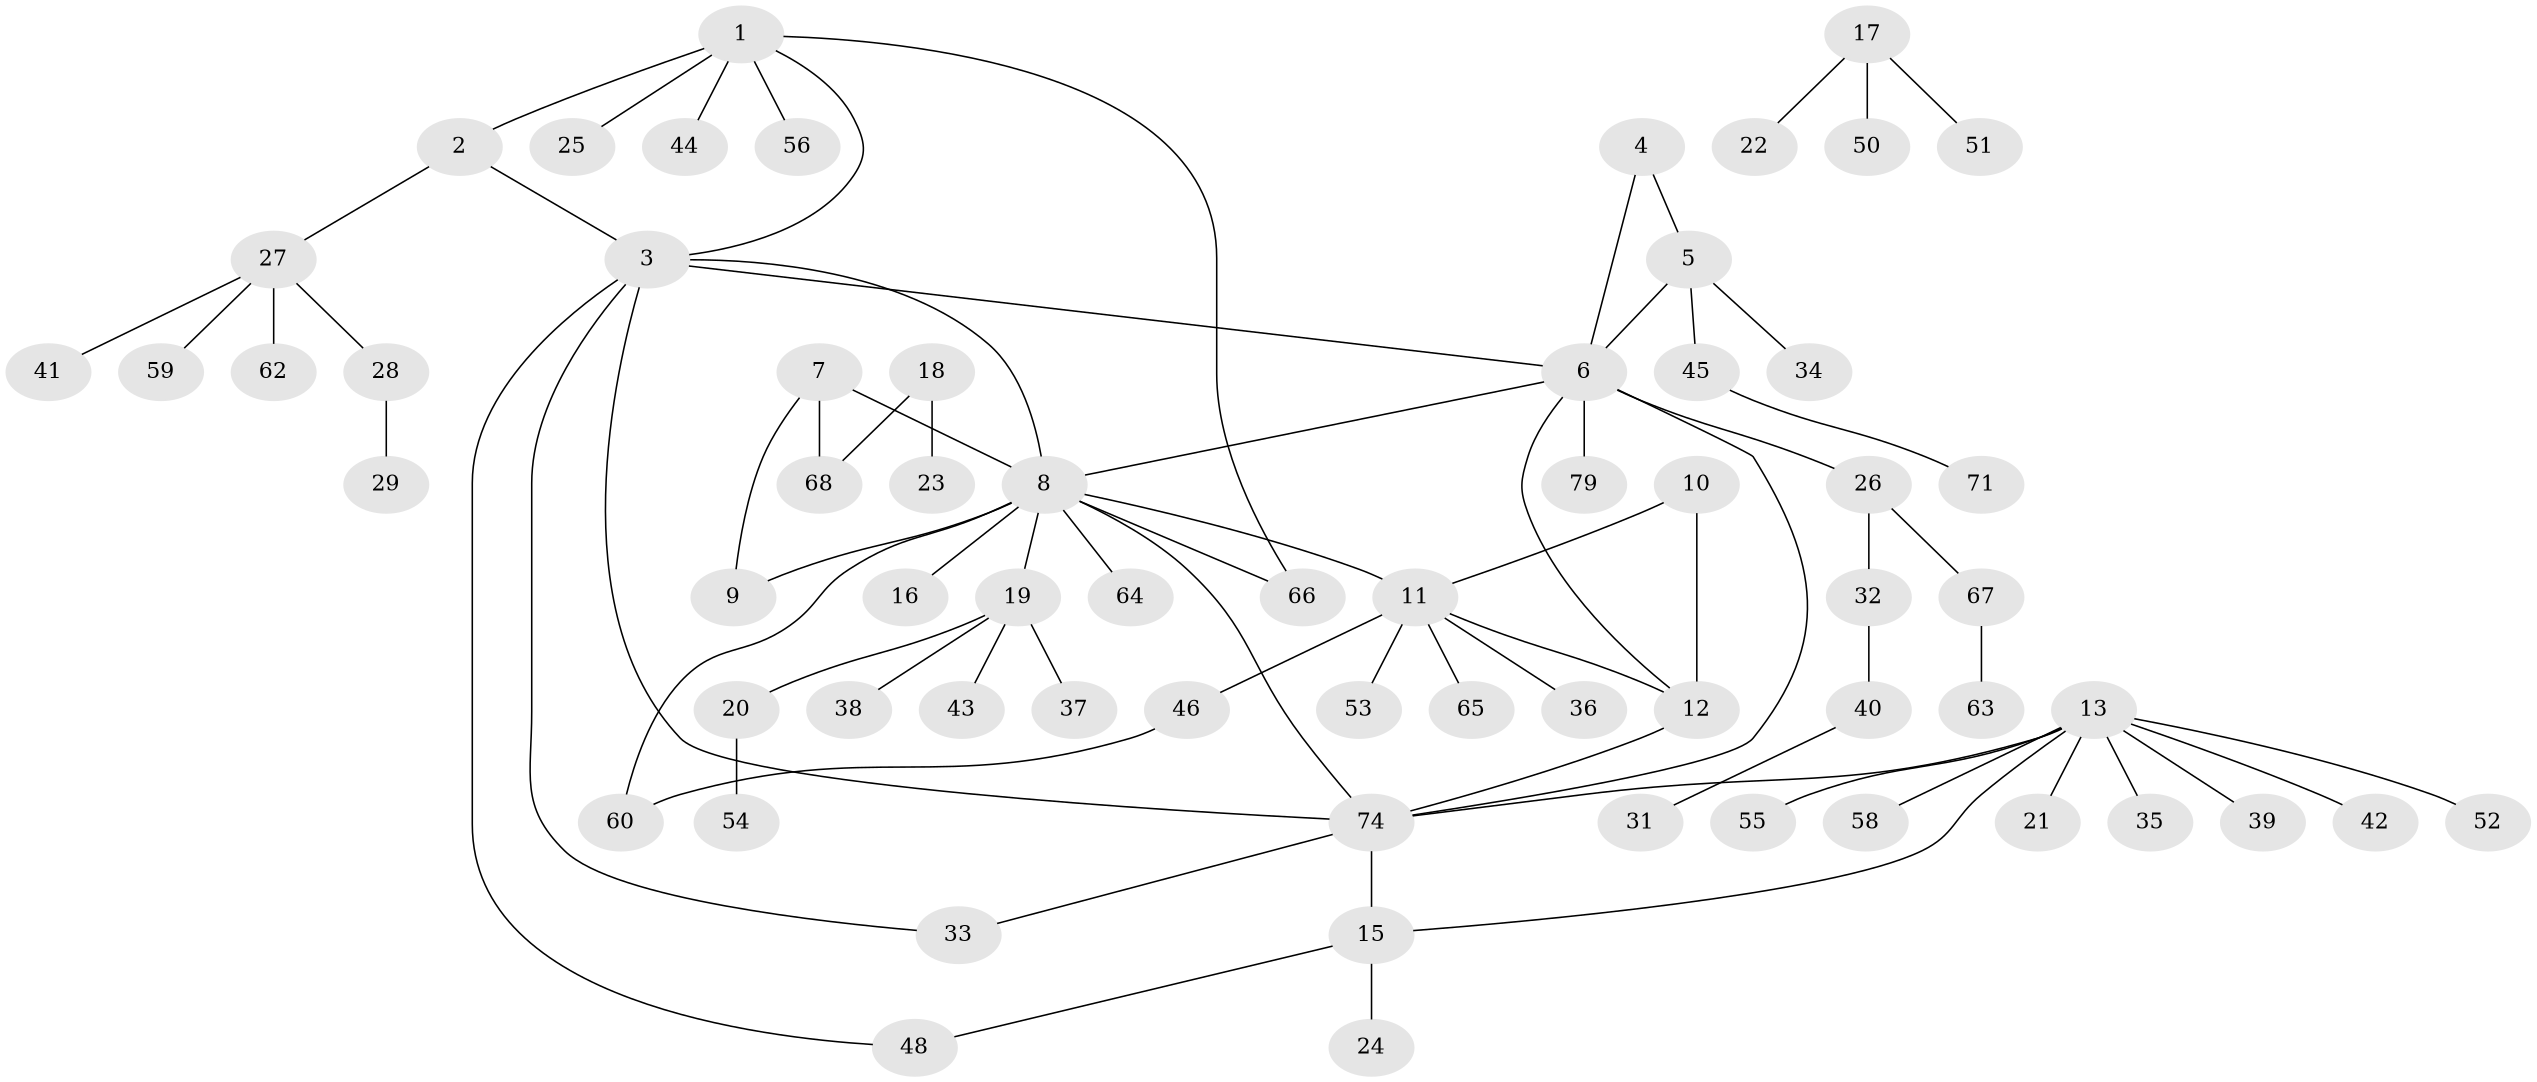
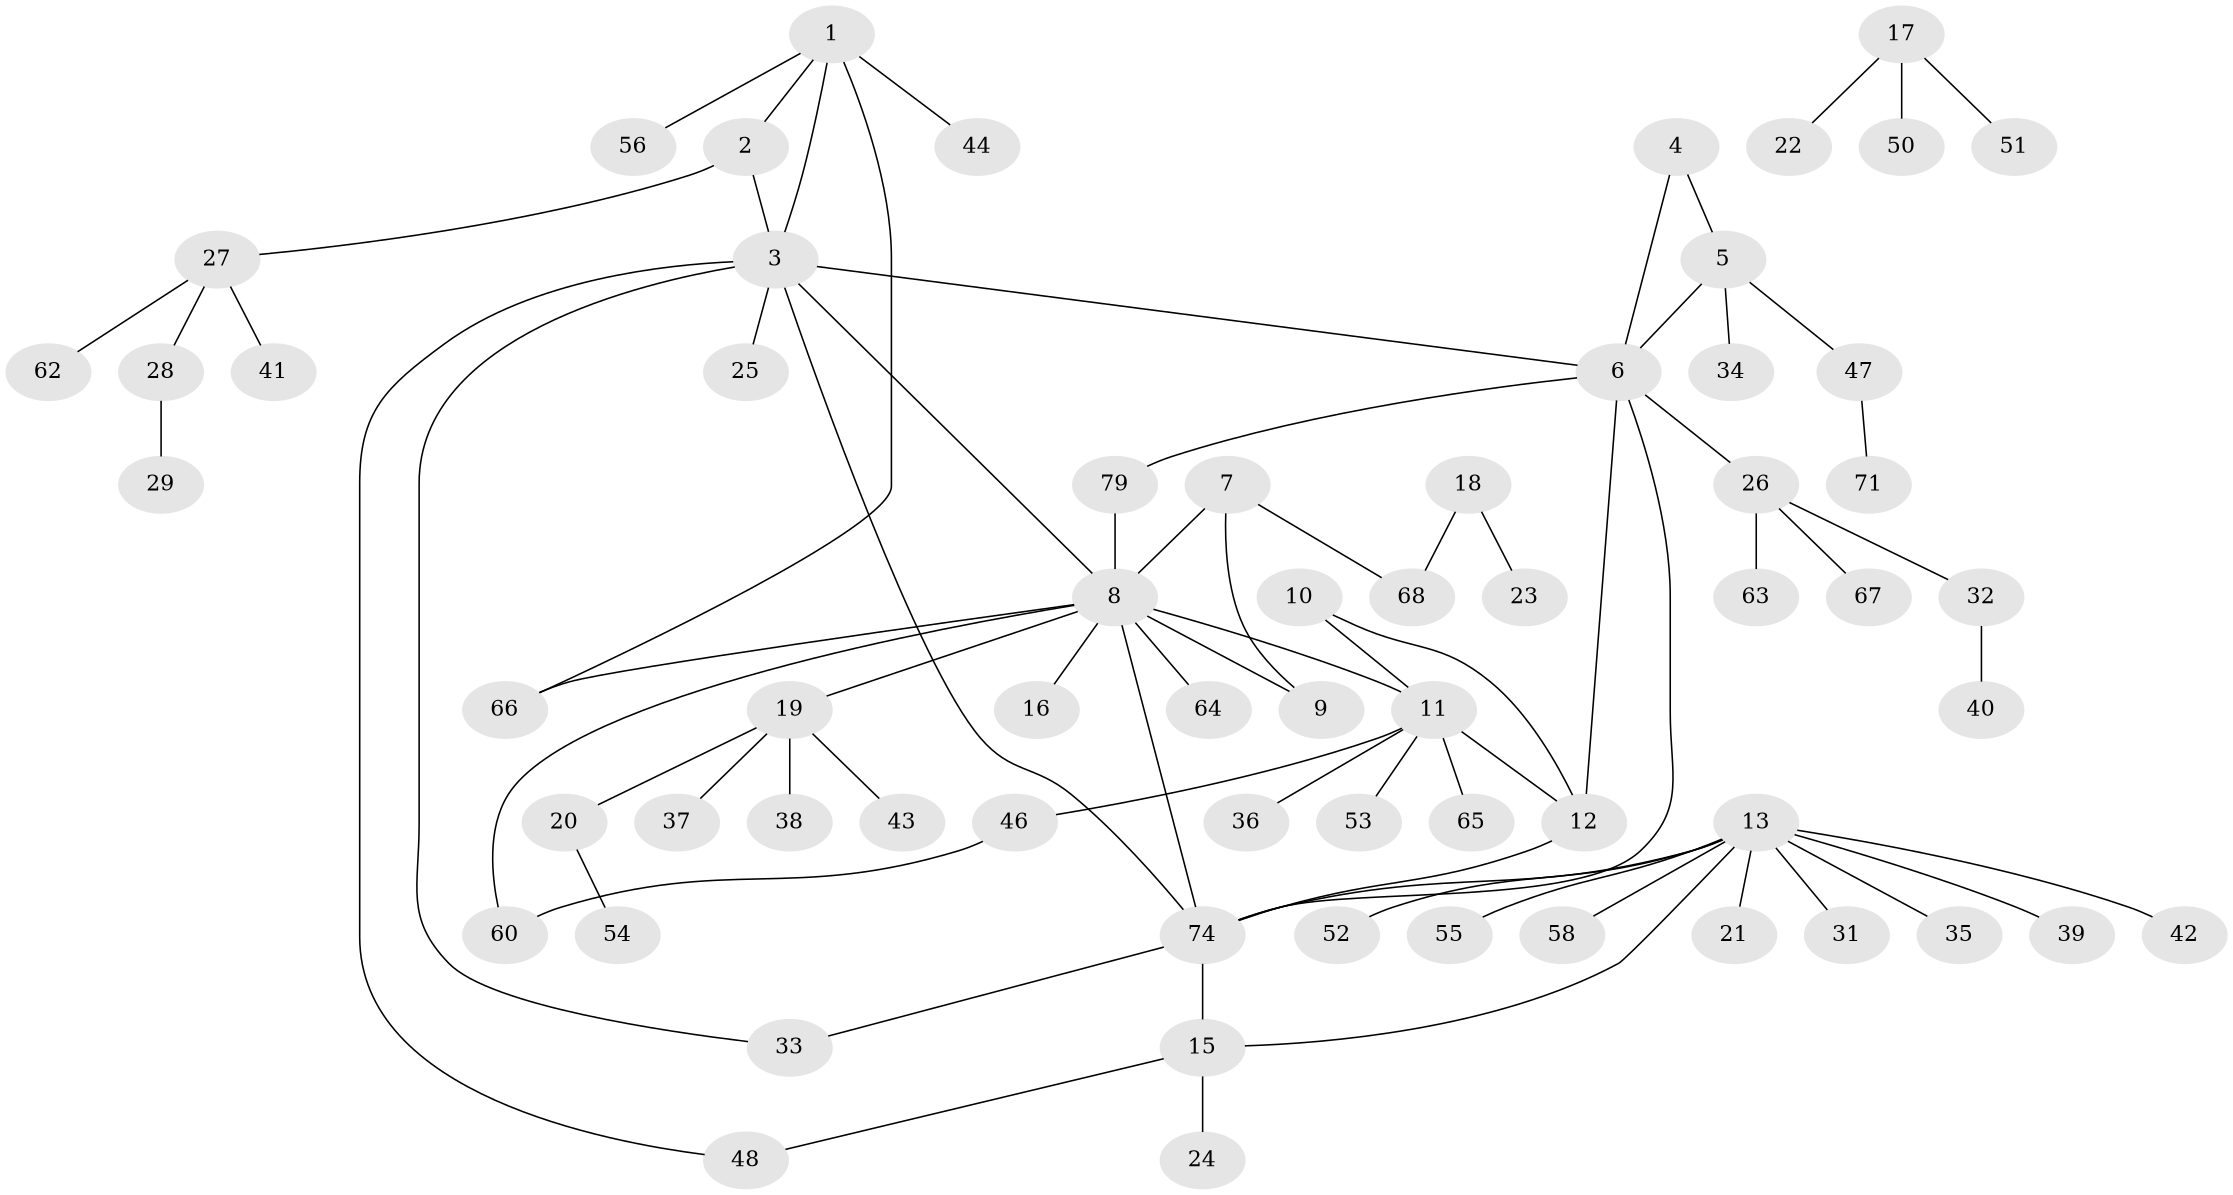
edge "1" -- "25": now "3" -- "25"
node "59": removed
node "45": label "45" -> "47"
edge "6" -- "8": now "79" -- "8"
edge "67" -- "63": now "26" -- "63"
edge "40" -- "31": now "13" -- "31"
